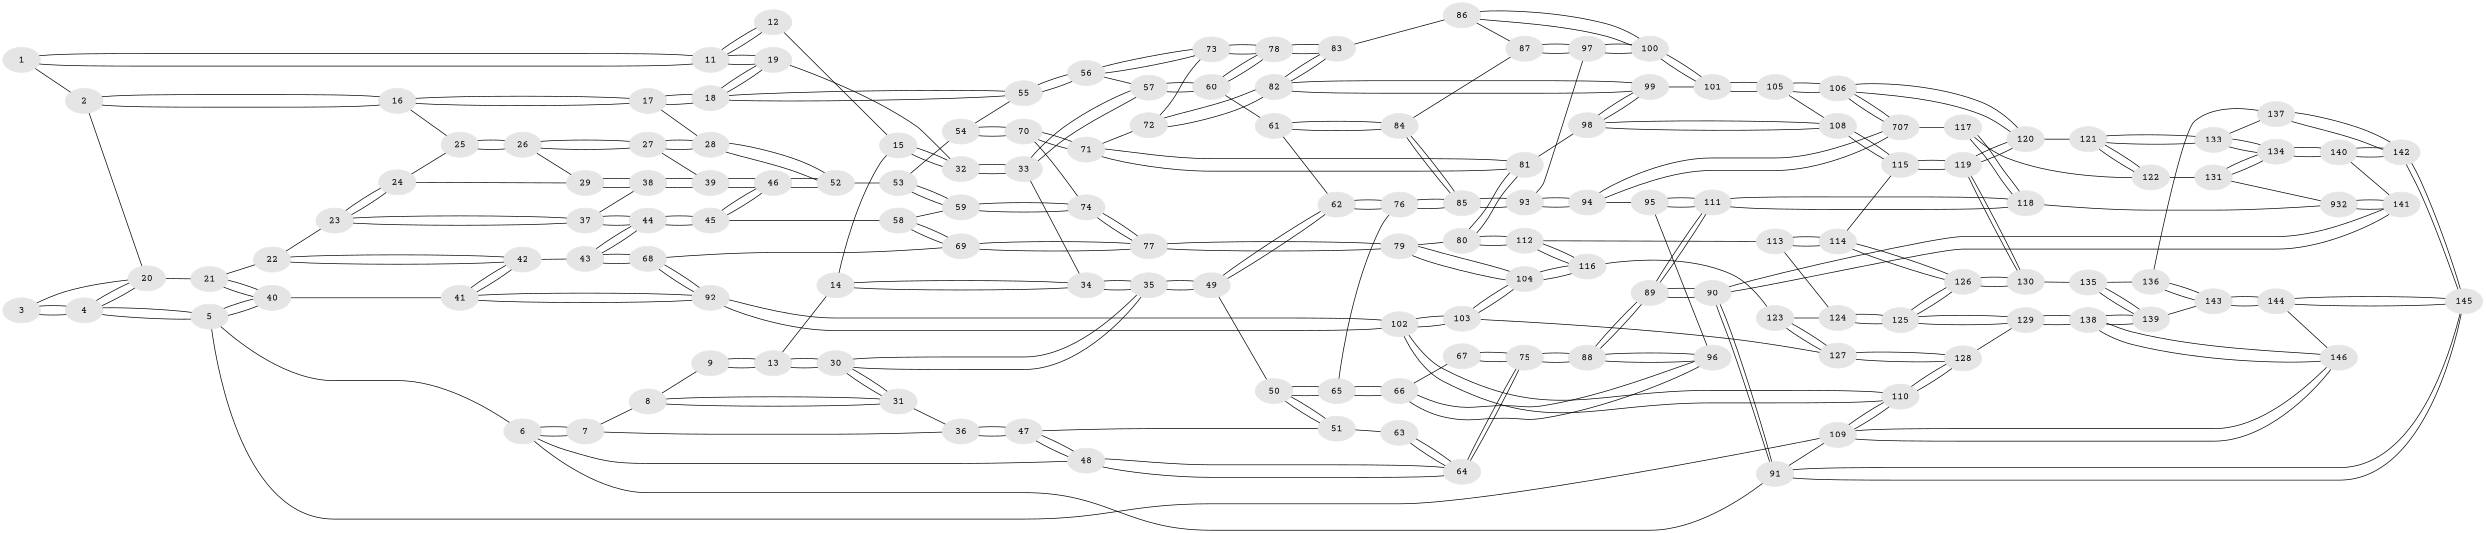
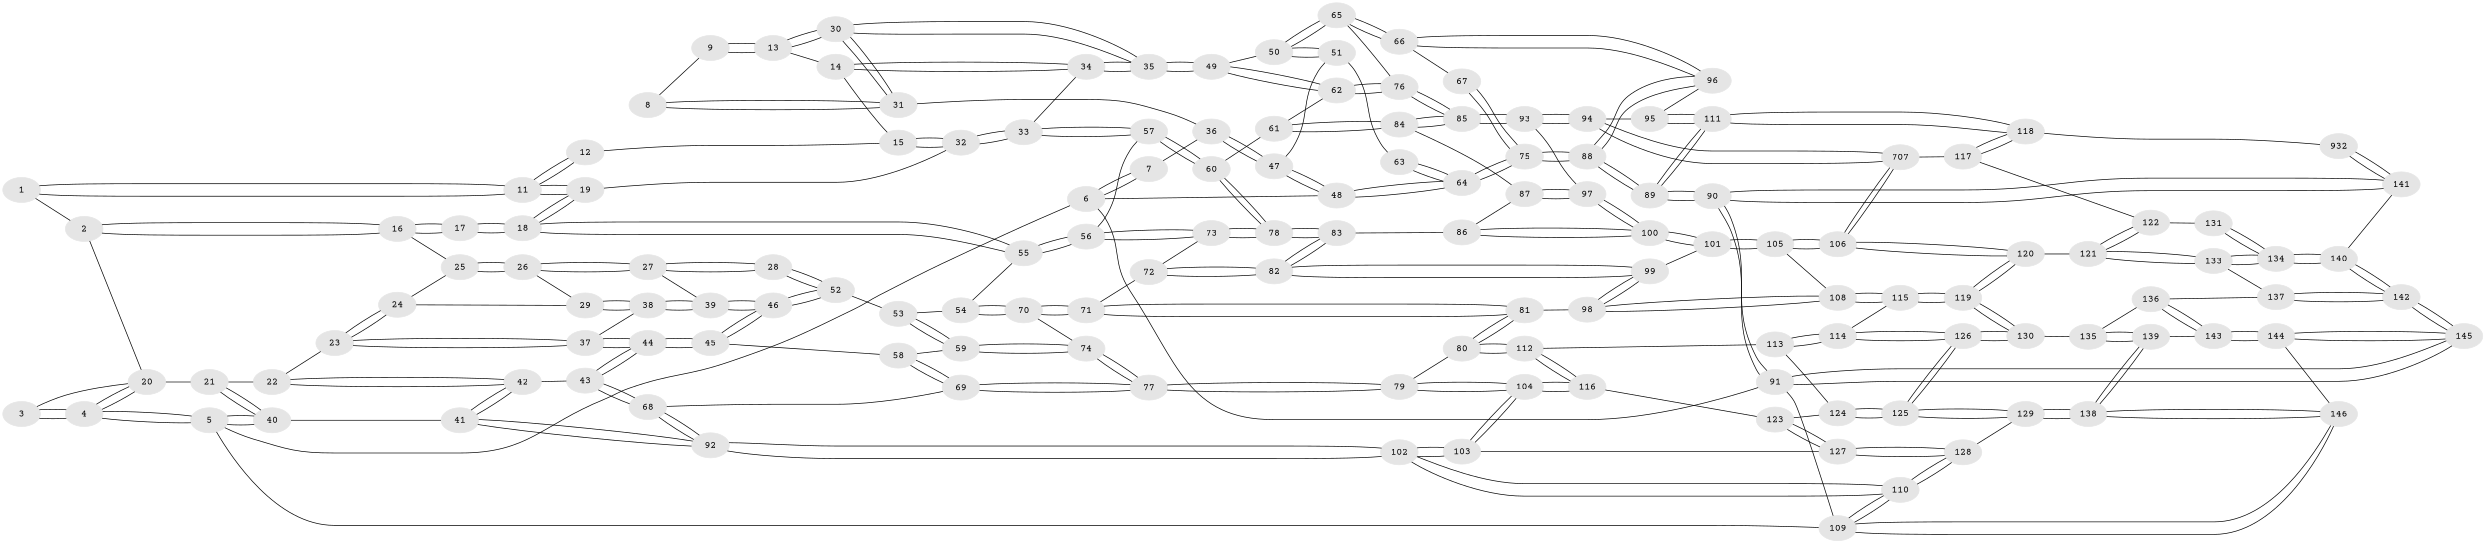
edge "17" -- "28": removed
edge "131" -- "932": removed
edge "8" -- "7": removed
